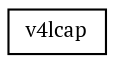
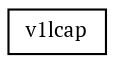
node "v4lcap": label "v4lcap" -> "v1lcap"
